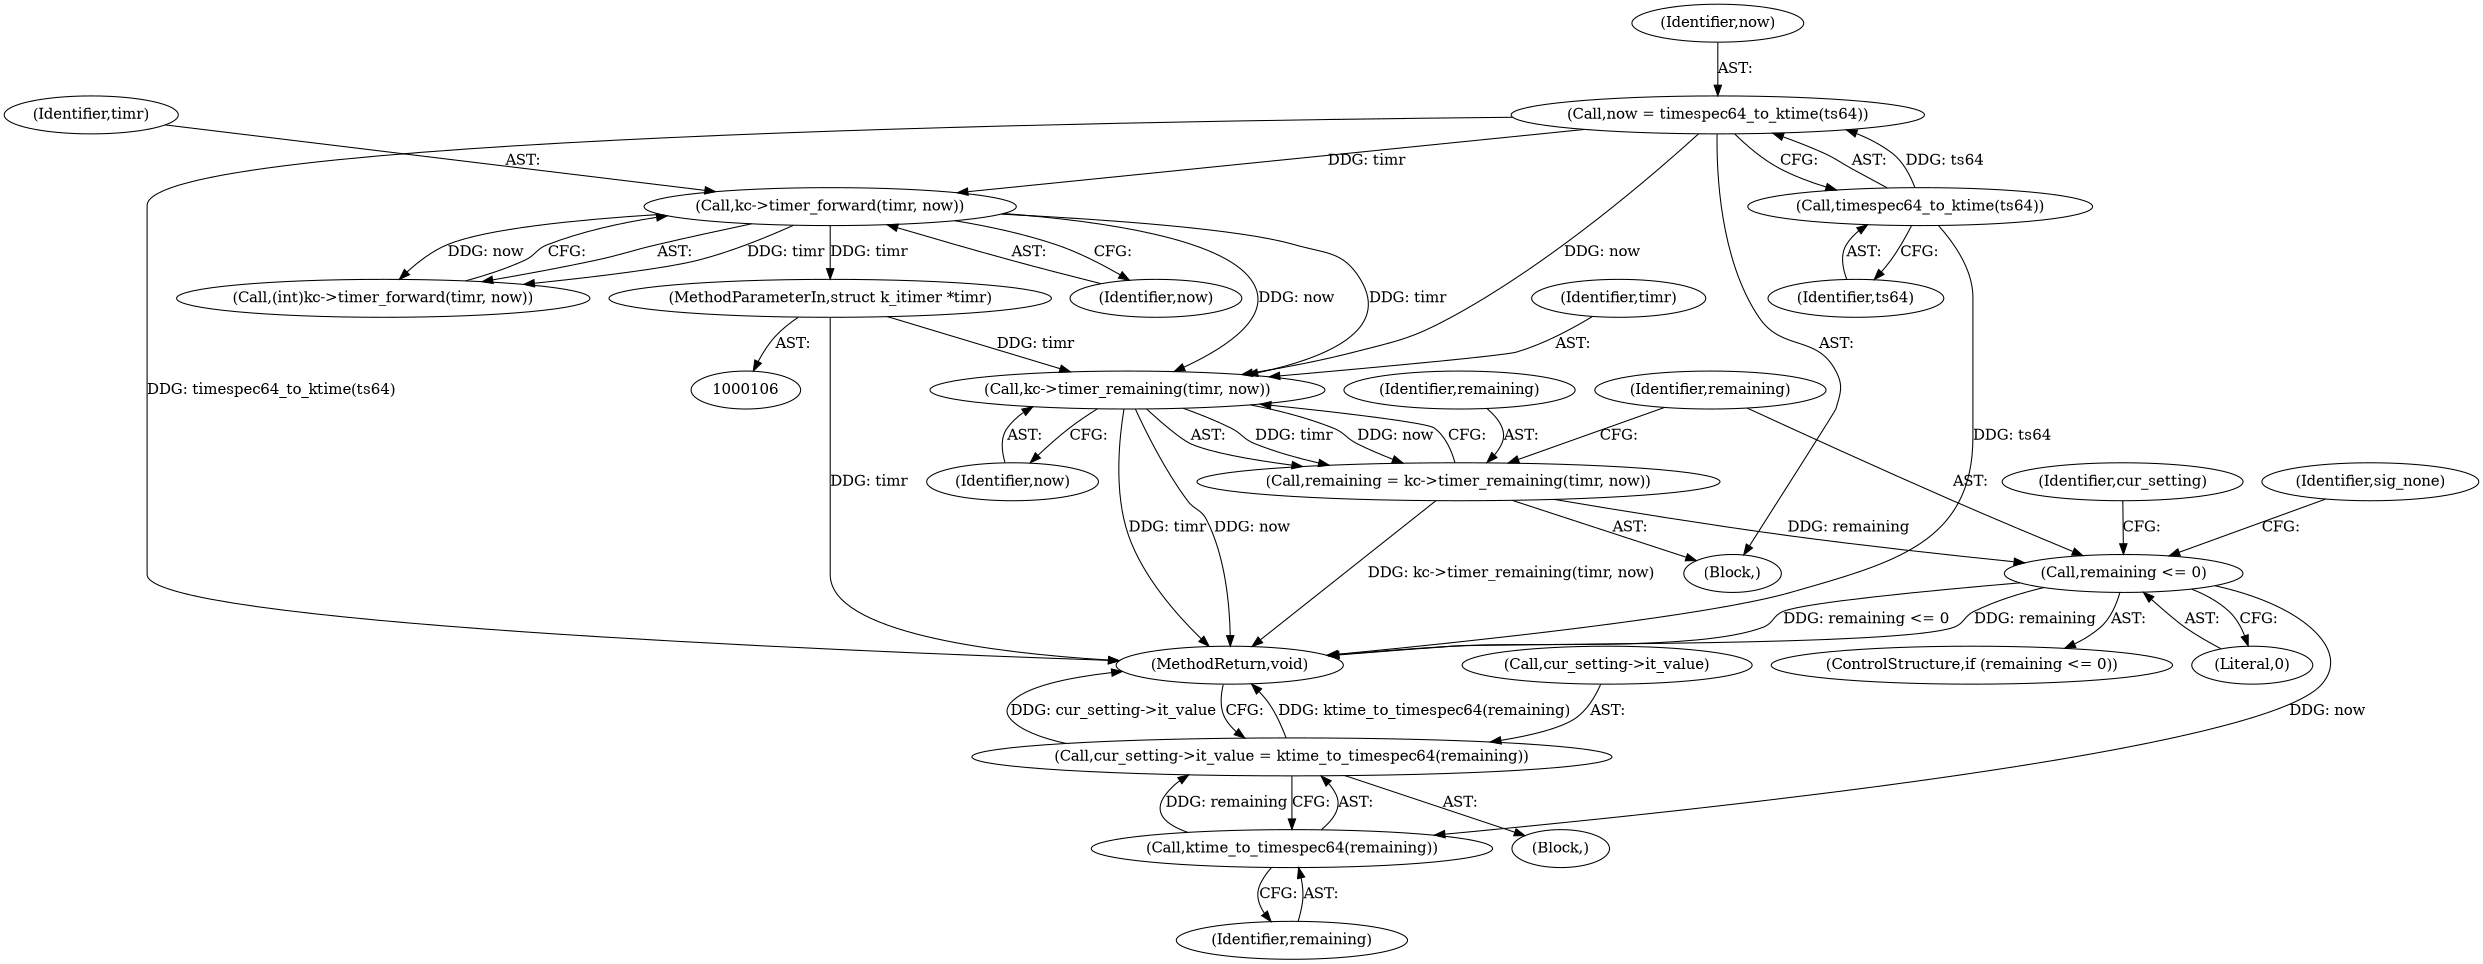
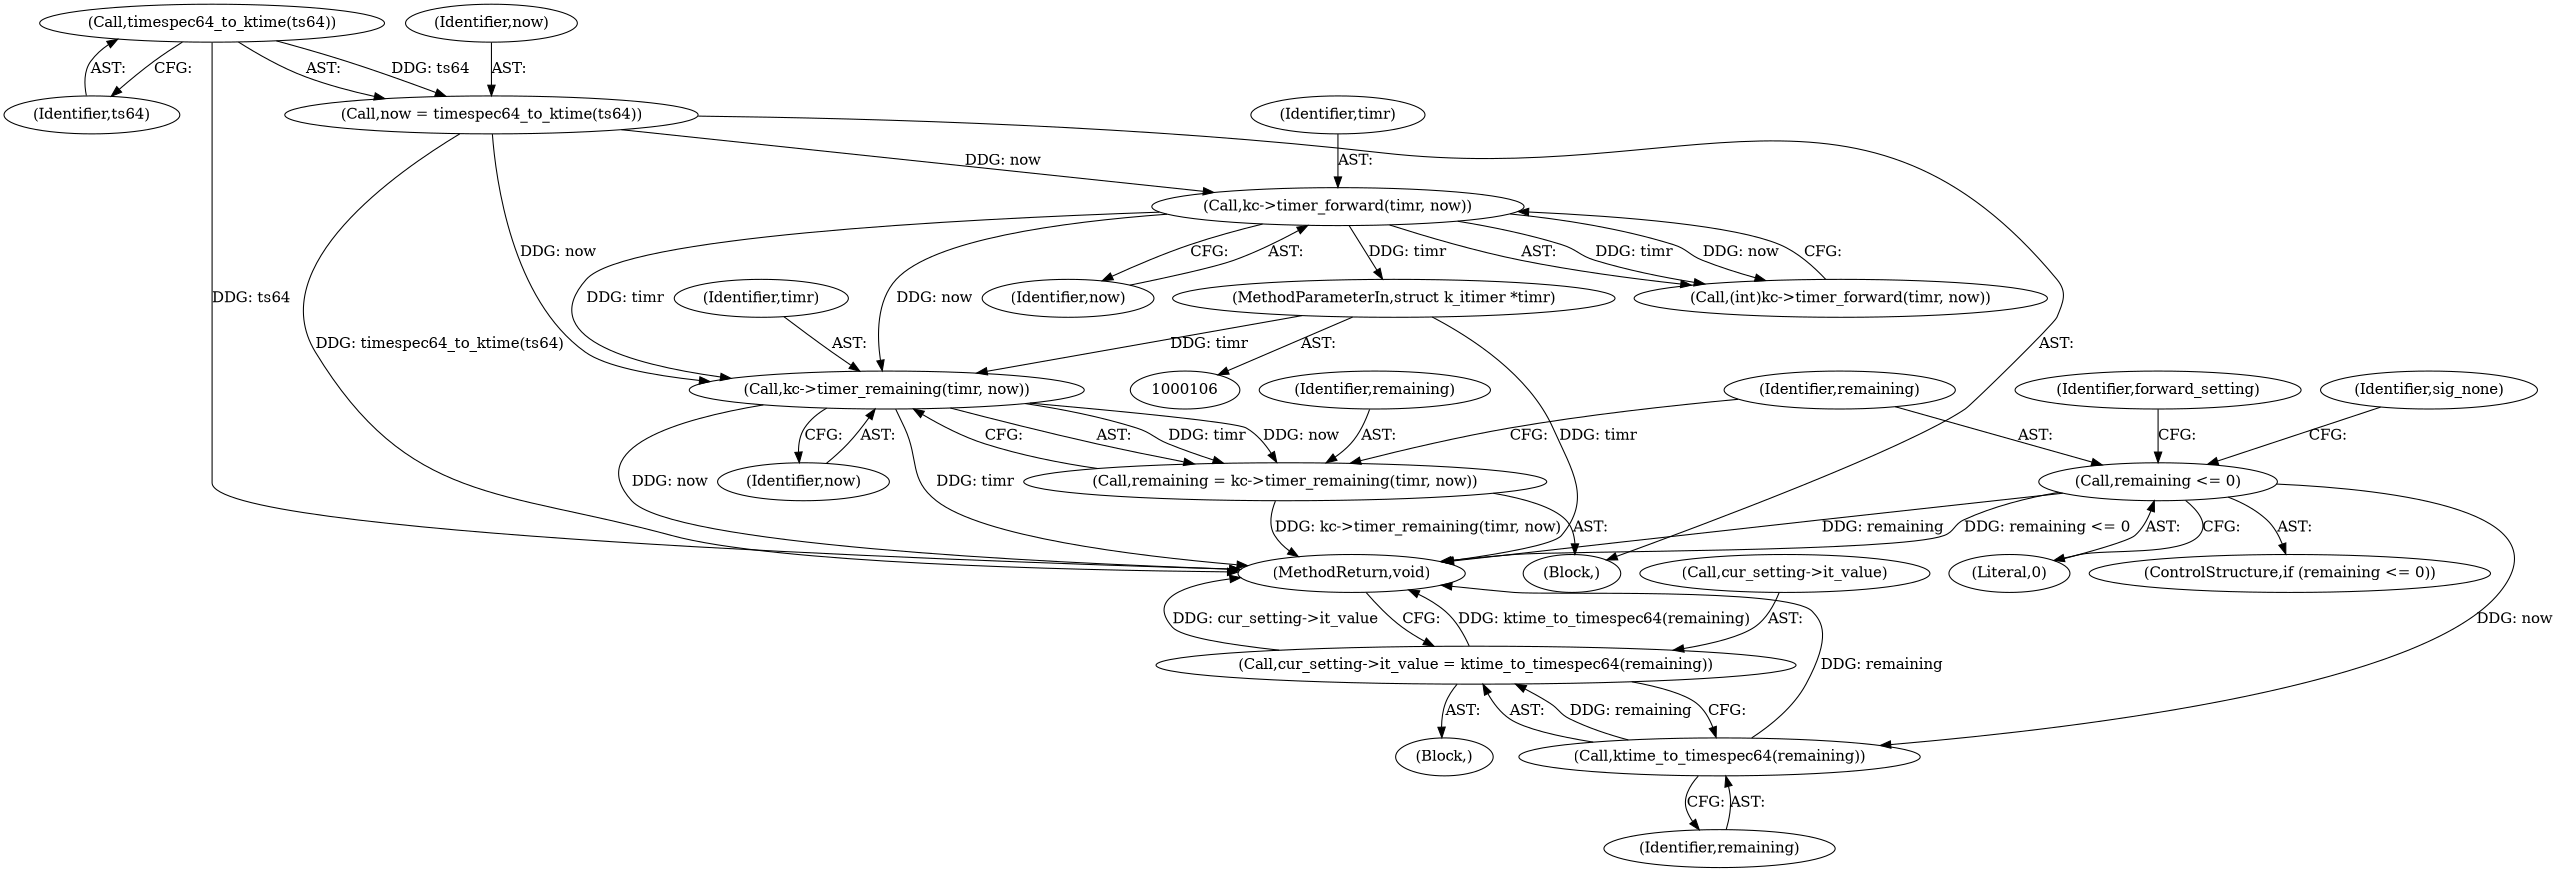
edge "(Call,now = timespec64_to_ktime(ts64))" -> "(Call,kc->timer_forward(timr, now))": label "DDG: timr" -> "DDG: now"
edge "(Call,now = timespec64_to_ktime(ts64))" -> "(Call,timespec64_to_ktime(ts64))": removed, label "CFG:"
node "(Identifier,cur_setting)": label "(Identifier,cur_setting)" -> "(Identifier,forward_setting)"
edge "(Call,remaining = kc->timer_remaining(timr, now))" -> "(Call,remaining <= 0)": removed, label "DDG: remaining"
edge "(Call,ktime_to_timespec64(remaining))" -> "(MethodReturn,void)": added, label "DDG: remaining"
